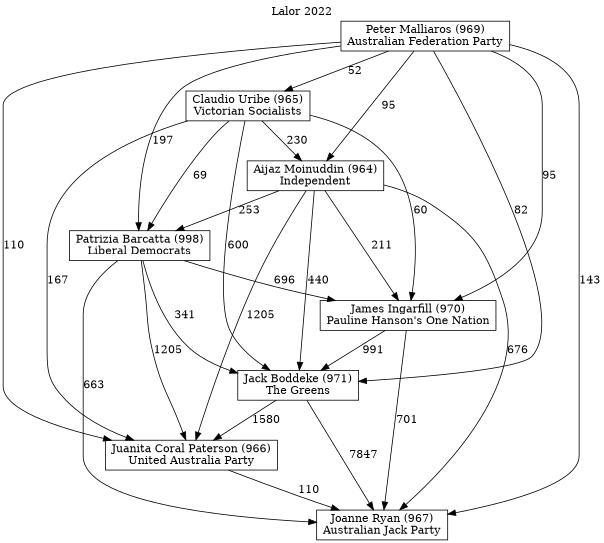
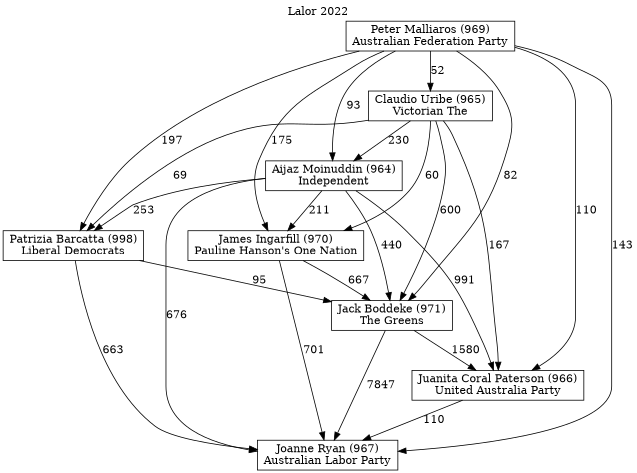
node "Claudio Uribe (965) Victorian Socialists": label "Claudio Uribe (965) Victorian Socialists" -> "Claudio Uribe (965) Victorian The"
edge "Peter Malliaros (969) Australian Federation Party" -> "Aijaz Moinuddin (964) Independent": label "95" -> "93"
edge "Peter Malliaros (969) Australian Federation Party" -> "James Ingarfill (970) Pauline Hanson's One Nation": label "95" -> "175"
edge "Patrizia Barcatta (998) Liberal Democrats" -> "James Ingarfill (970) Pauline Hanson's One Nation": removed, label "696"
edge "Patrizia Barcatta (998) Liberal Democrats" -> "Jack Boddeke (971) The Greens": label "341" -> "95"
edge "Aijaz Moinuddin (964) Independent" -> "Juanita Coral Paterson (966) United Australia Party": label "1205" -> "991"
edge "Patrizia Barcatta (998) Liberal Democrats" -> "Juanita Coral Paterson (966) United Australia Party": removed, label "1205"
edge "James Ingarfill (970) Pauline Hanson's One Nation" -> "Jack Boddeke (971) The Greens": label "991" -> "667"
node "Joanne Ryan (967) Australian Jack Party": label "Joanne Ryan (967) Australian Jack Party" -> "Joanne Ryan (967) Australian Labor Party"
